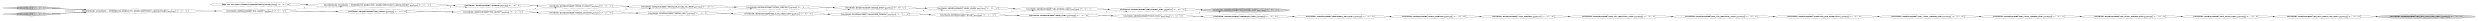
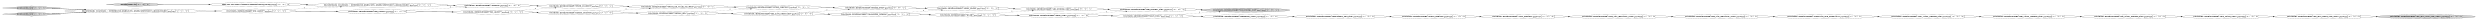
node "unregisterMetrics['0', '0', '1']": added
